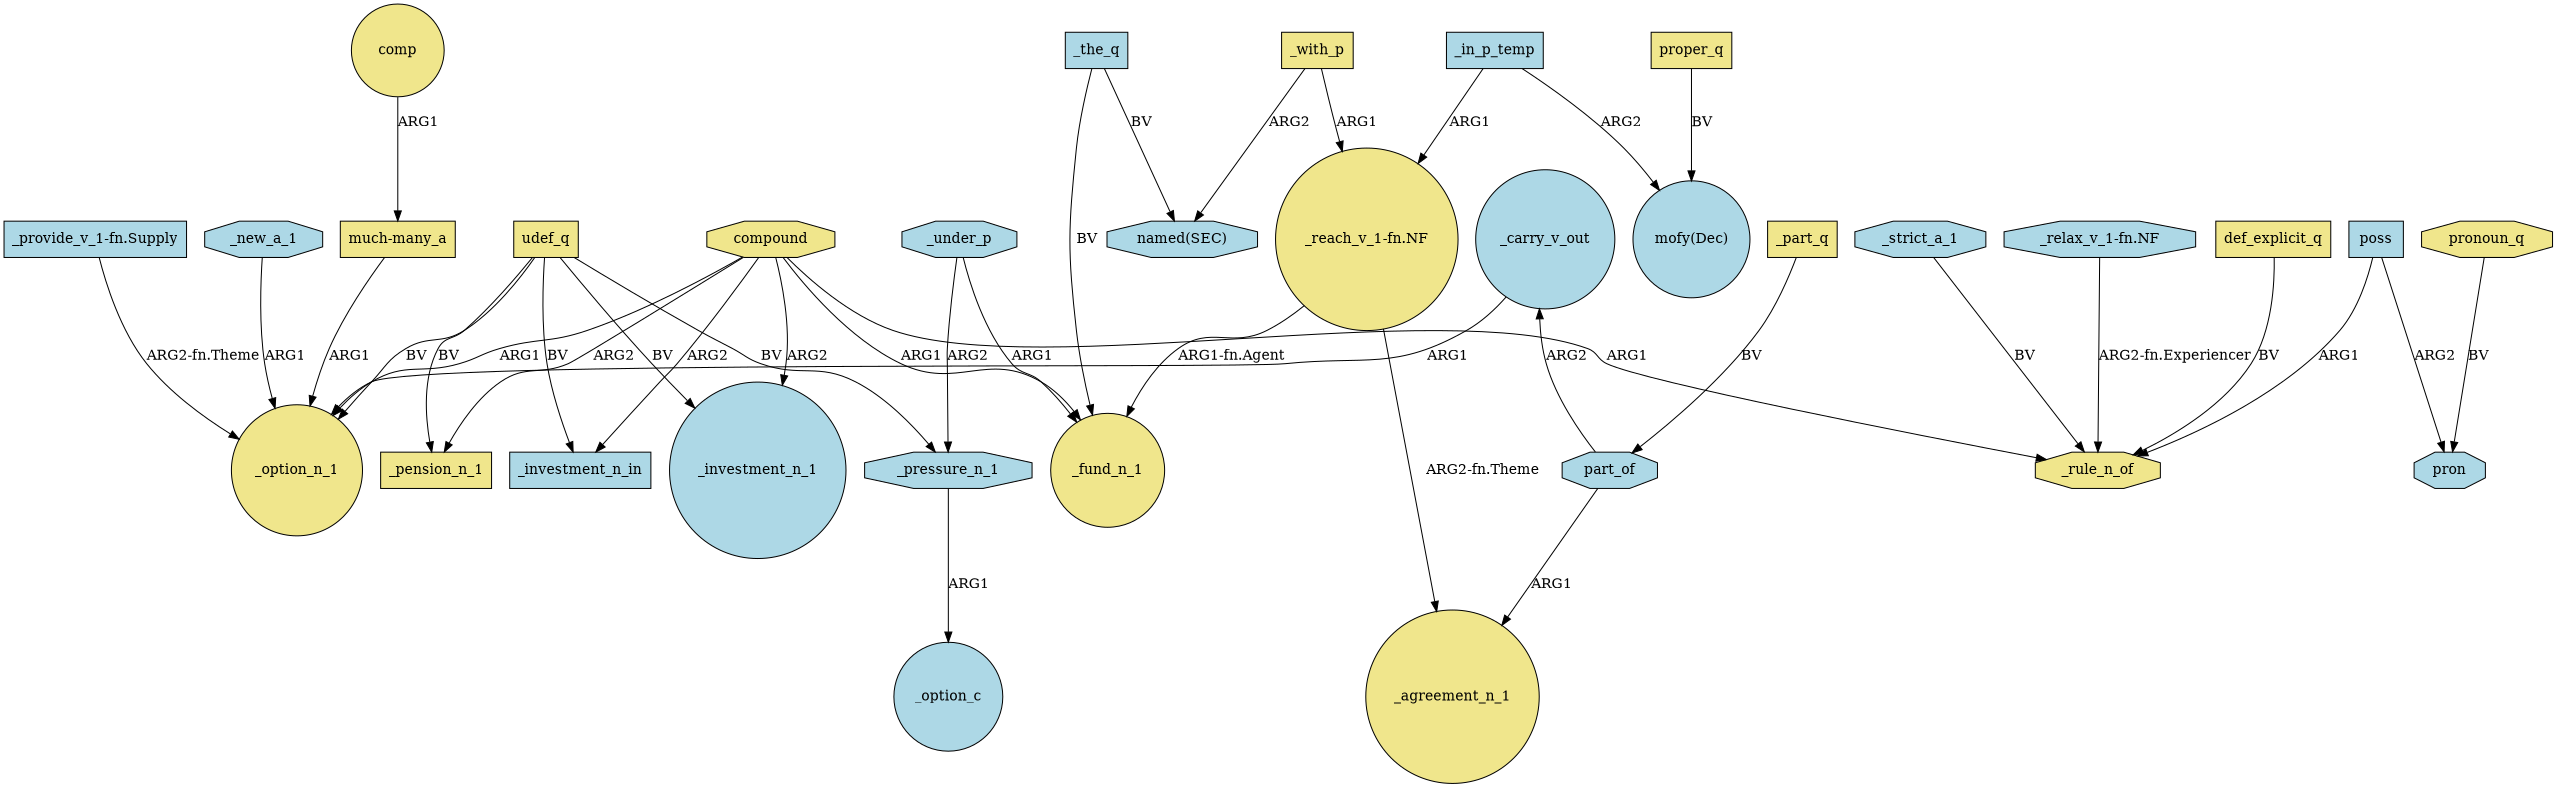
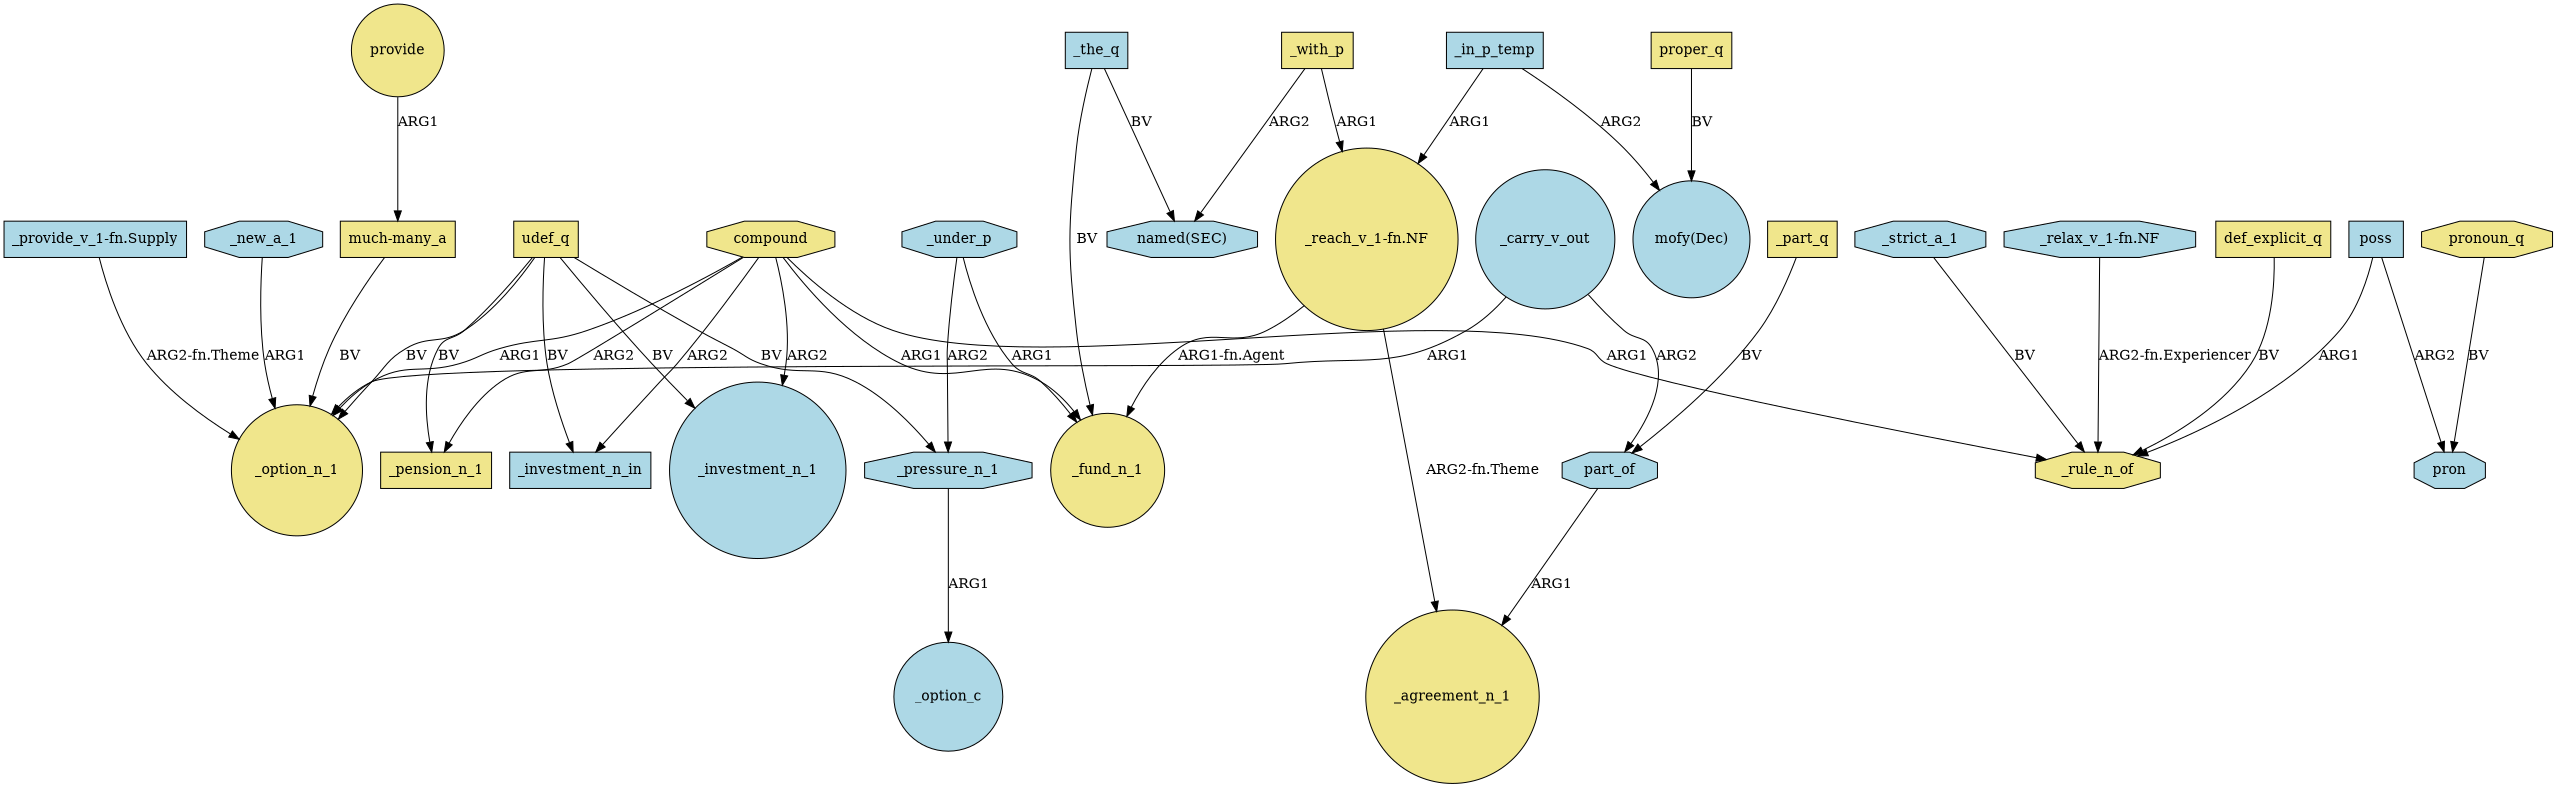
node "comp": label "comp" -> "provide"
edge "much-many_a" -> "_option_n_1": label "ARG1" -> "BV"
edge "part_of" -> "_carry_v_out": reversed
